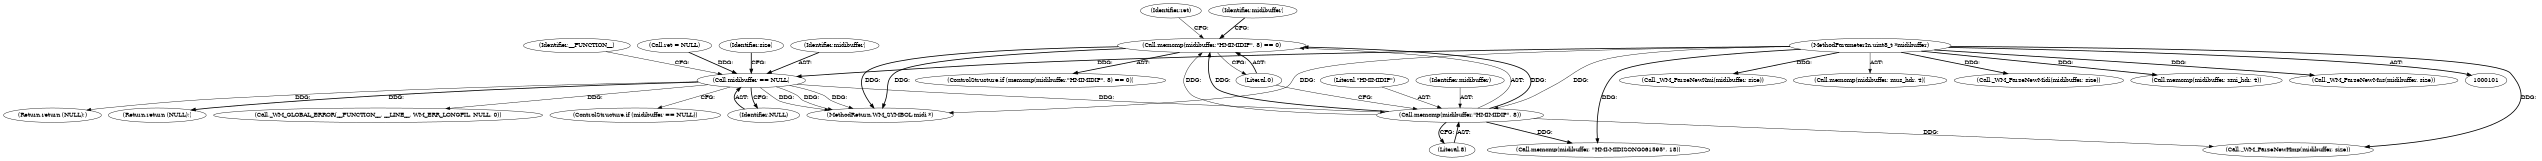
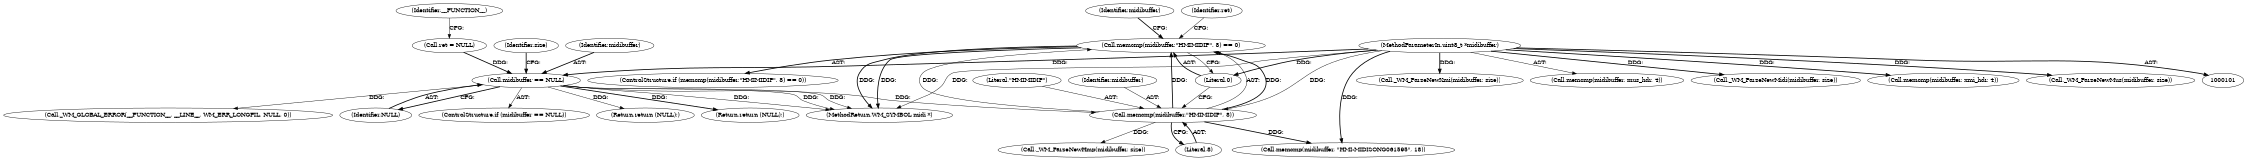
edge "(MethodParameterIn,uint8_t *midibuffer)" -> "(Call,_WM_ParseNewHmp(midibuffer, size))": now "(MethodParameterIn,uint8_t *midibuffer)" -> "(Literal,0)"
edge "(Identifier,__FUNCTION__)" -> "(Call,midibuffer == NULL)": now "(Identifier,__FUNCTION__)" -> "(Call,ret = NULL)"
edge "(Call,midibuffer == NULL)" -> "(ControlStructure,if (midibuffer == NULL))": label "CFG: " -> "AST: "
